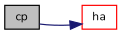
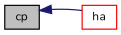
edge "cp" -> "ha": reversed
